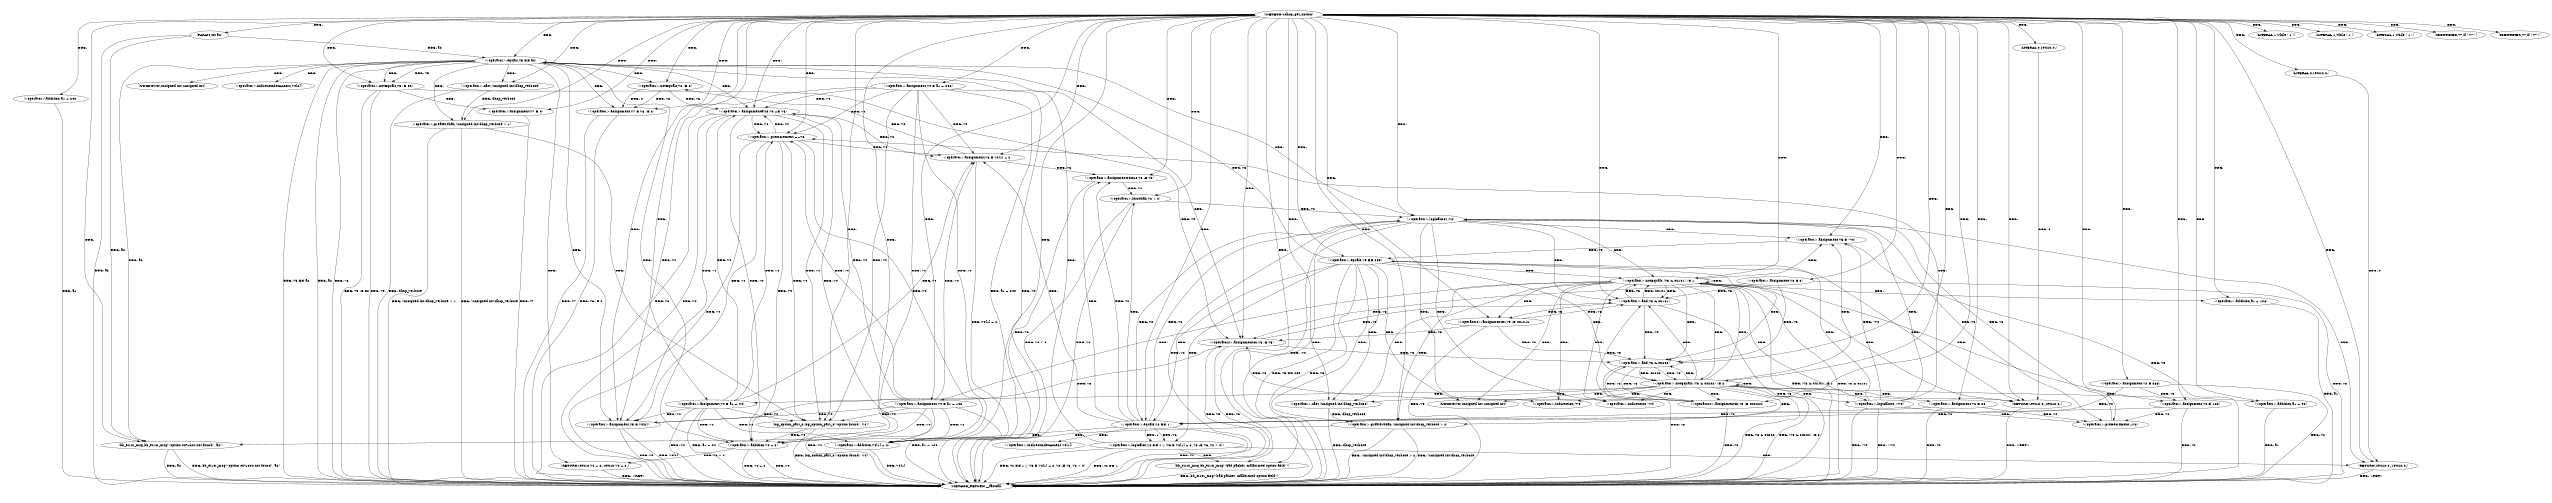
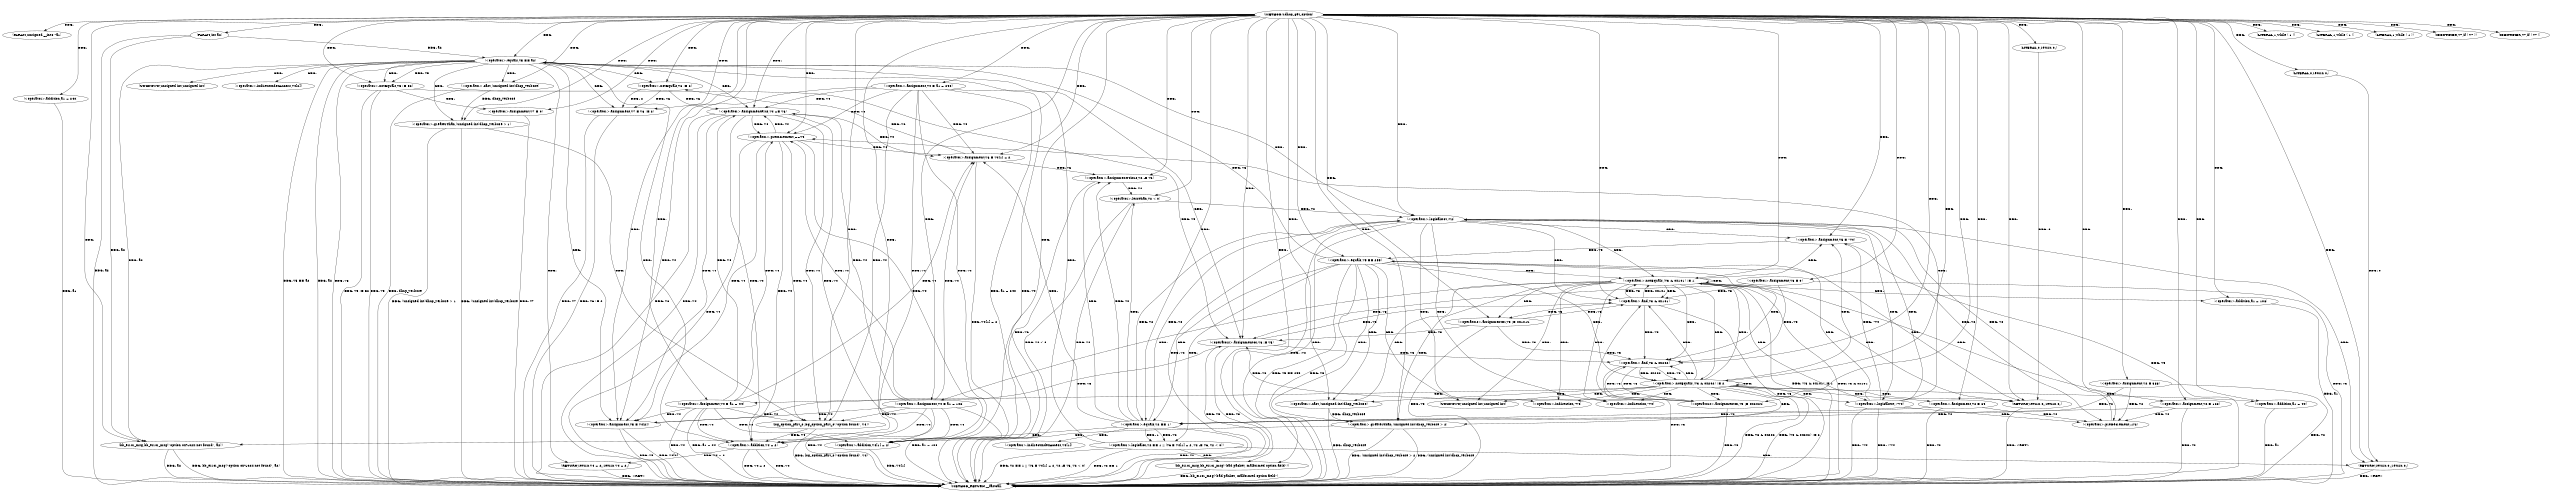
node "(PARAM,unsigned __int8 *a1)": added
edge "(<operator>.logicalNot,!v2)" -> "(<operator>.logicalNot,!*v4)": added, label "CDG:"
edge "(<operator>.assignment,v2 = 388)" -> "(<operator>.assignment,v2 = 128)": now "(<operator>.assignment,v2 = 388)" -> "(<operator>.preDecrement,--v2)"
